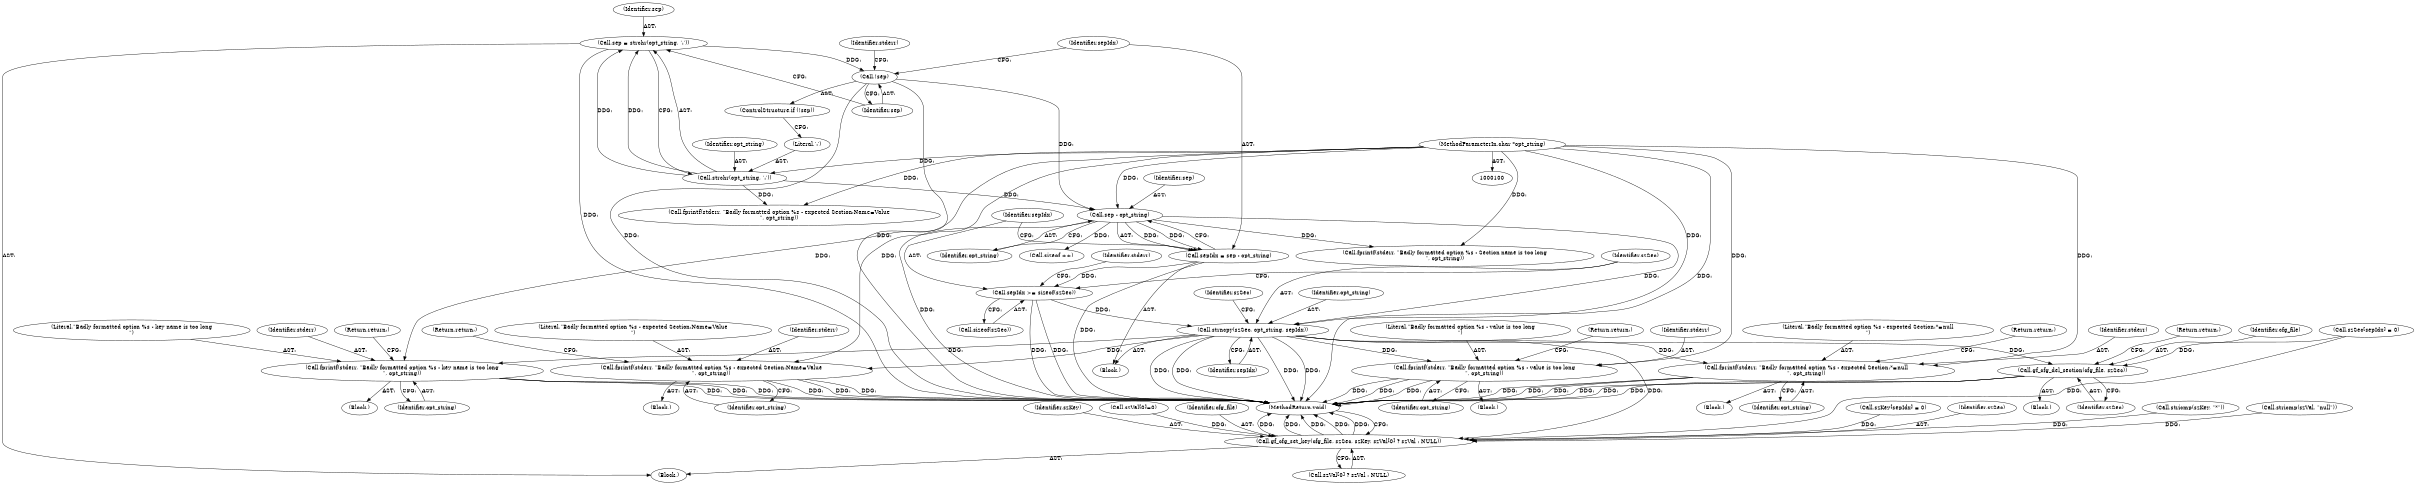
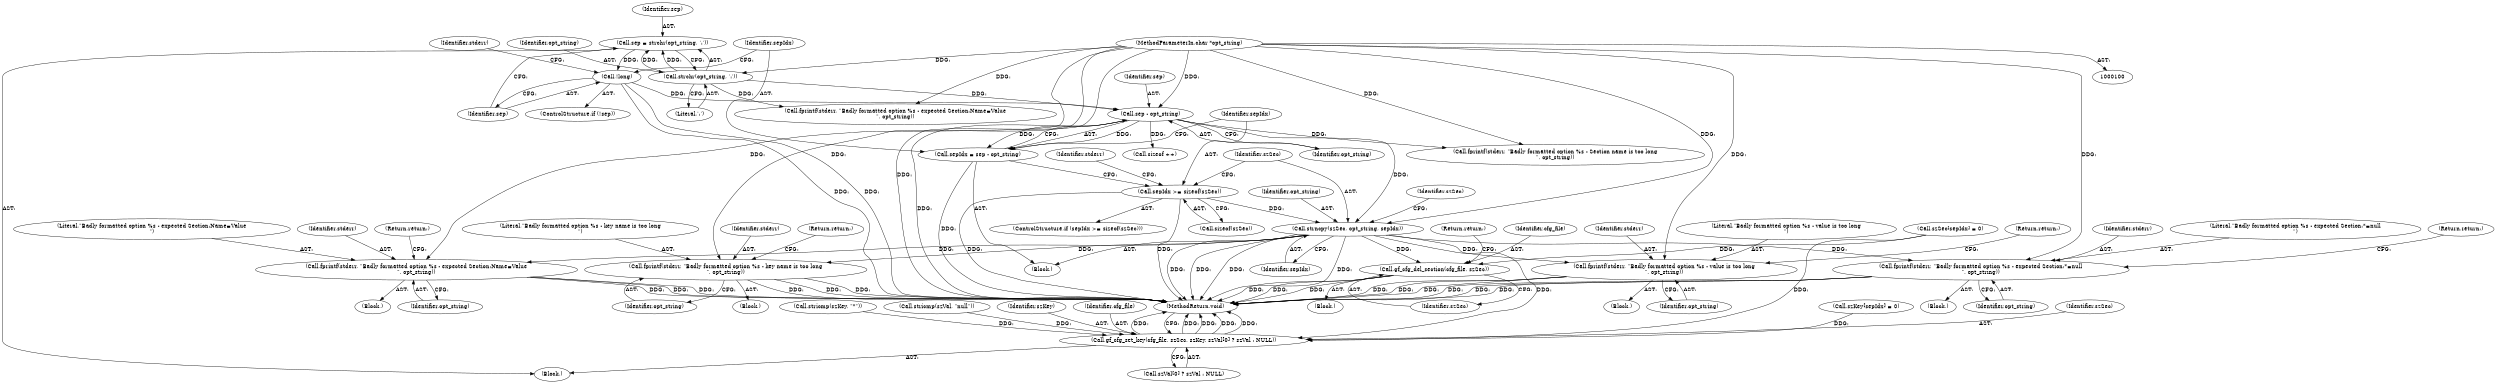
node "(Call,!sep)": label "(Call,!sep)" -> "(Call,!long)"
edge "(ControlStructure,if (!sep))" -> "(Literal,':')": now "(Call,strchr(opt_string, ':'))" -> "(Literal,':')"
node "(ControlStructure,if (sepIdx >= sizeof(szSec)))": added
edge "(Call,sepIdx = sep - opt_string)" -> "(Call,sepIdx >= sizeof(szSec))": label "DDG: " -> "CFG: "
edge "(Call,sep = strchr(opt_string, ':'))" -> "(MethodReturn,void)": removed, label "DDG:"
node "(Call,szVal[0]=0)": removed
